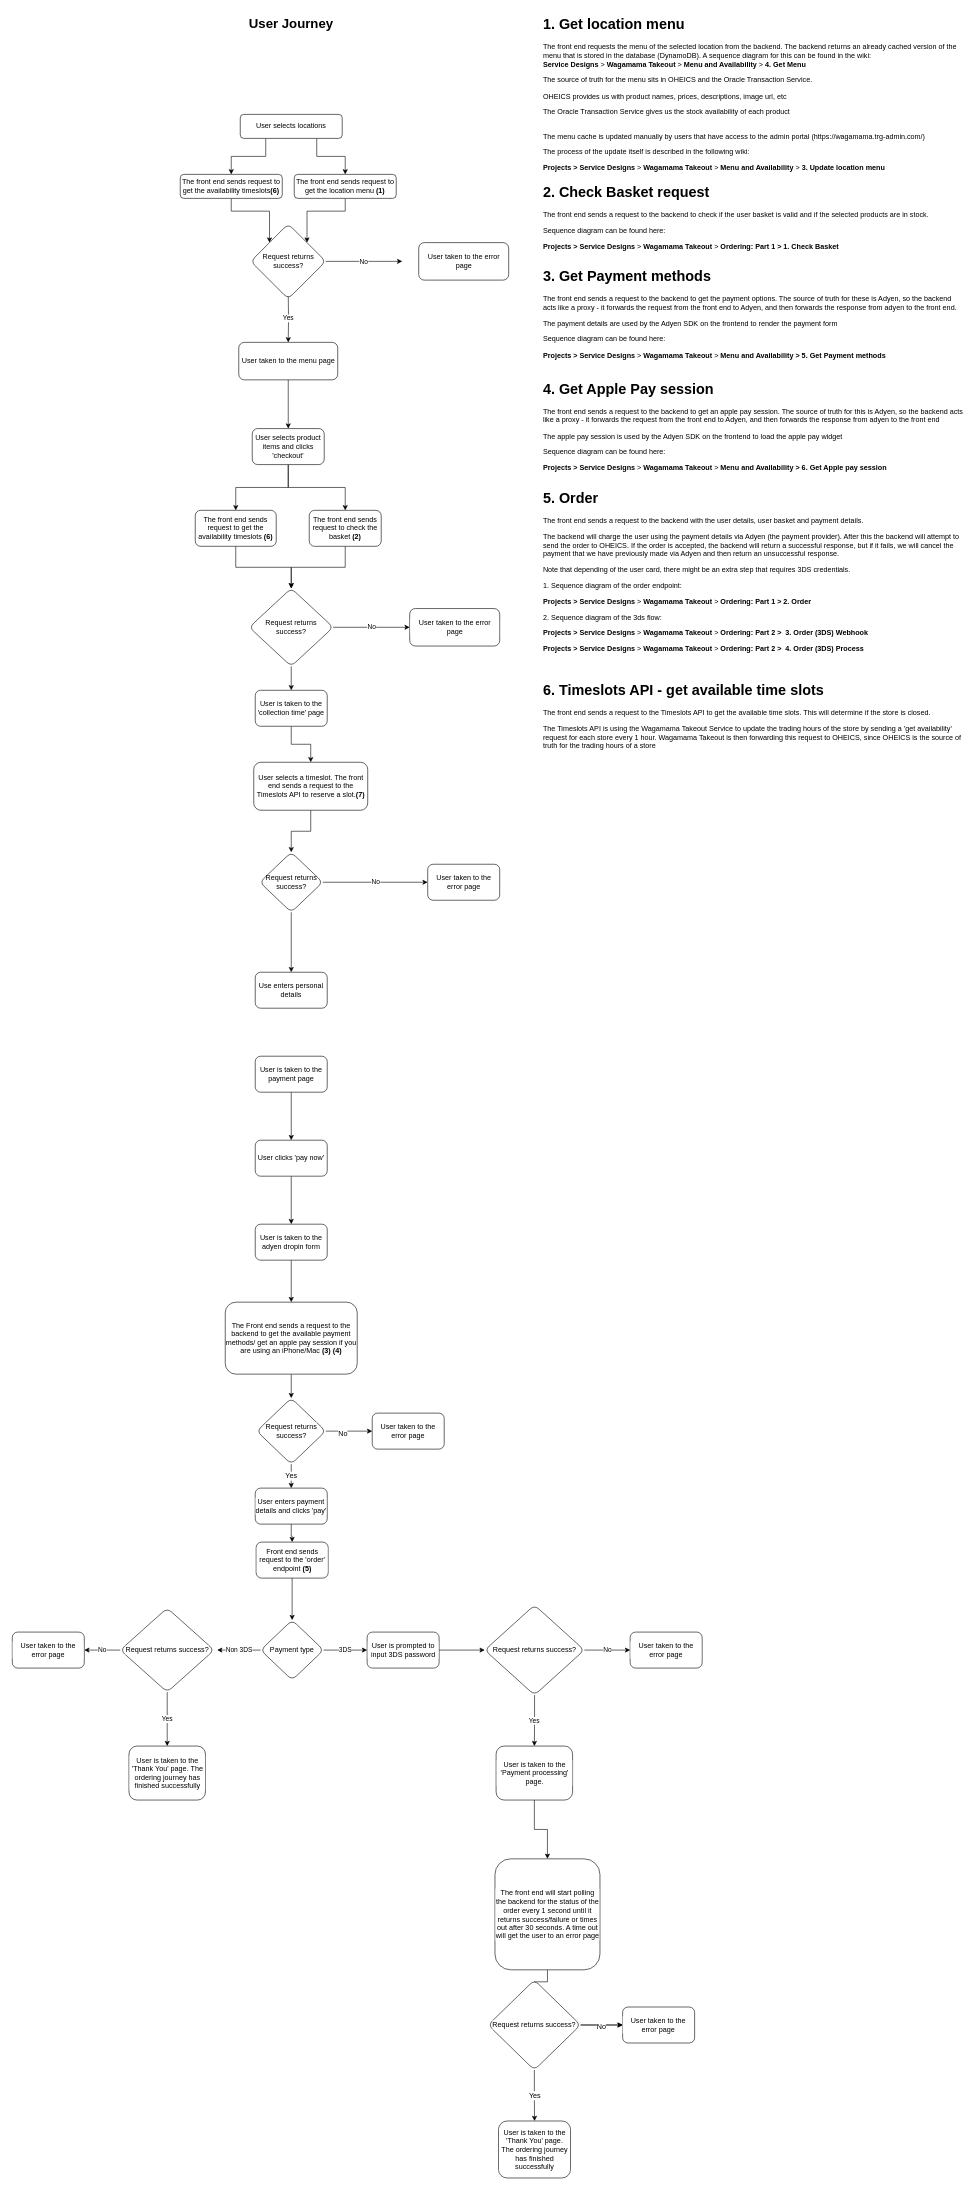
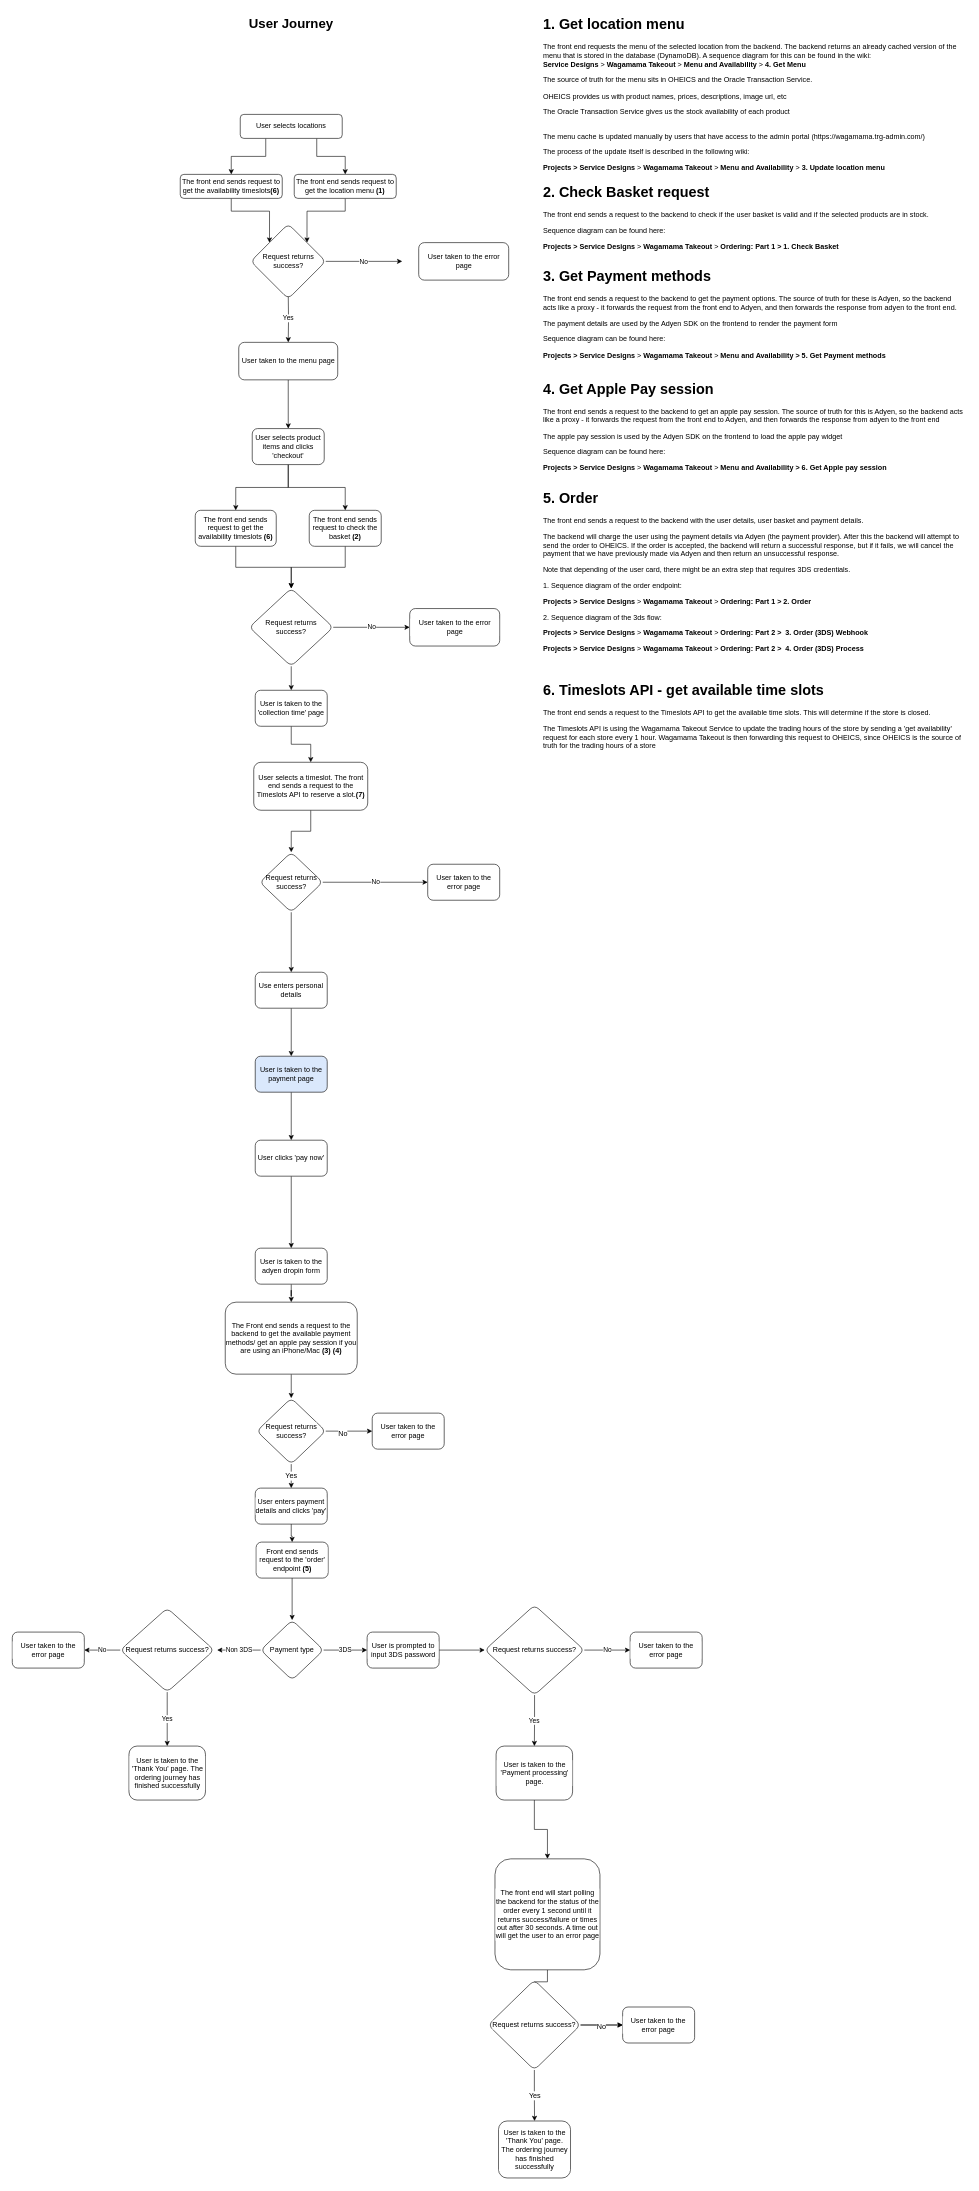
edge "Use enters personal details" -> "User is taken to the payment page": added
node "User is taken to the payment page": fillcolor #ffffff -> #dae8fc
node "User is taken to the adyen dropin form": moved (291, 1242) -> (291, 1266)
